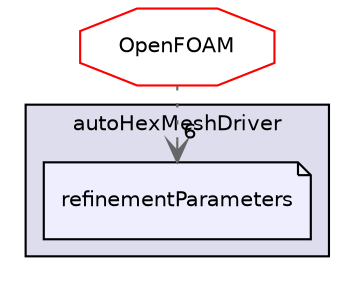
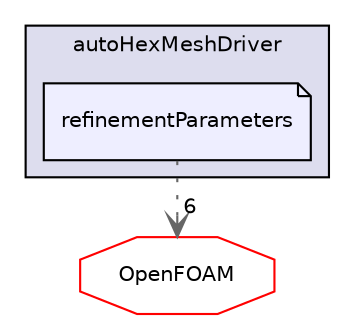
edge "OpenFOAM" -> "refinementParameters": reversed
